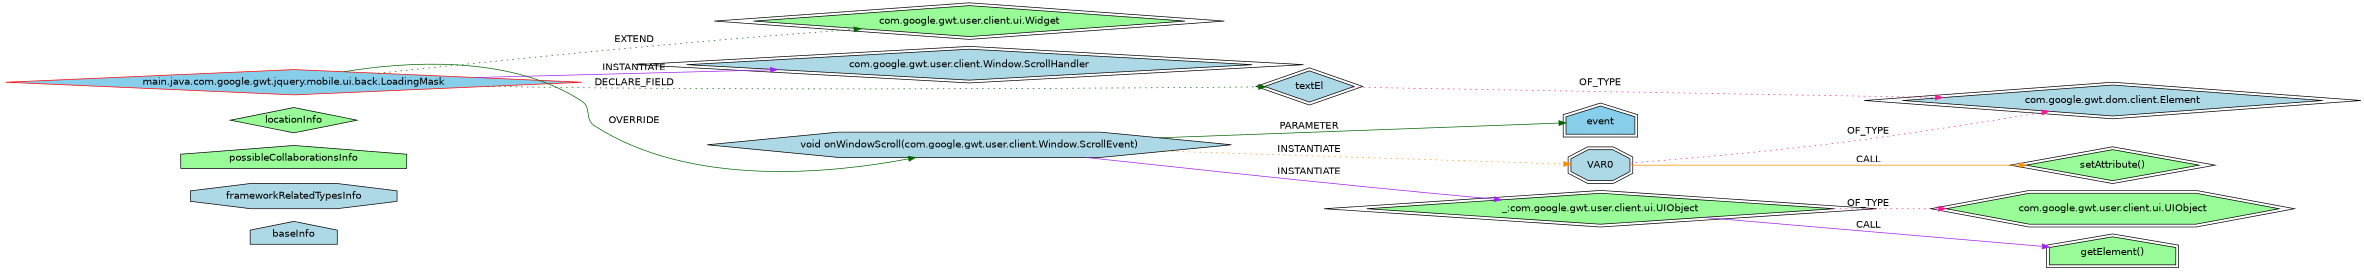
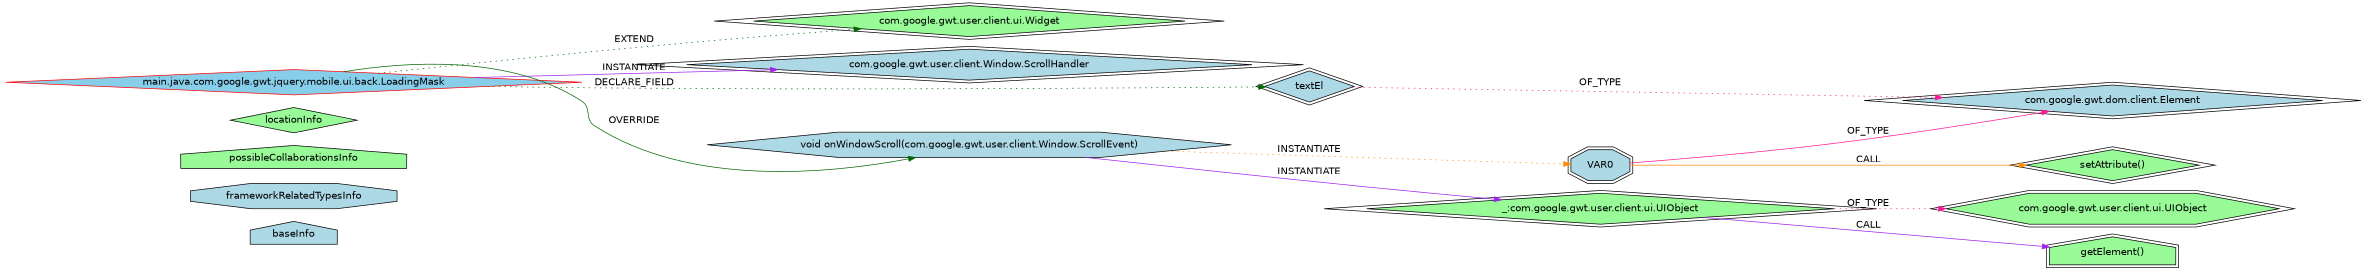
node "event": removed
edge "VAR0" -> "com.google.gwt.dom.client.Element": style dotted -> solid
